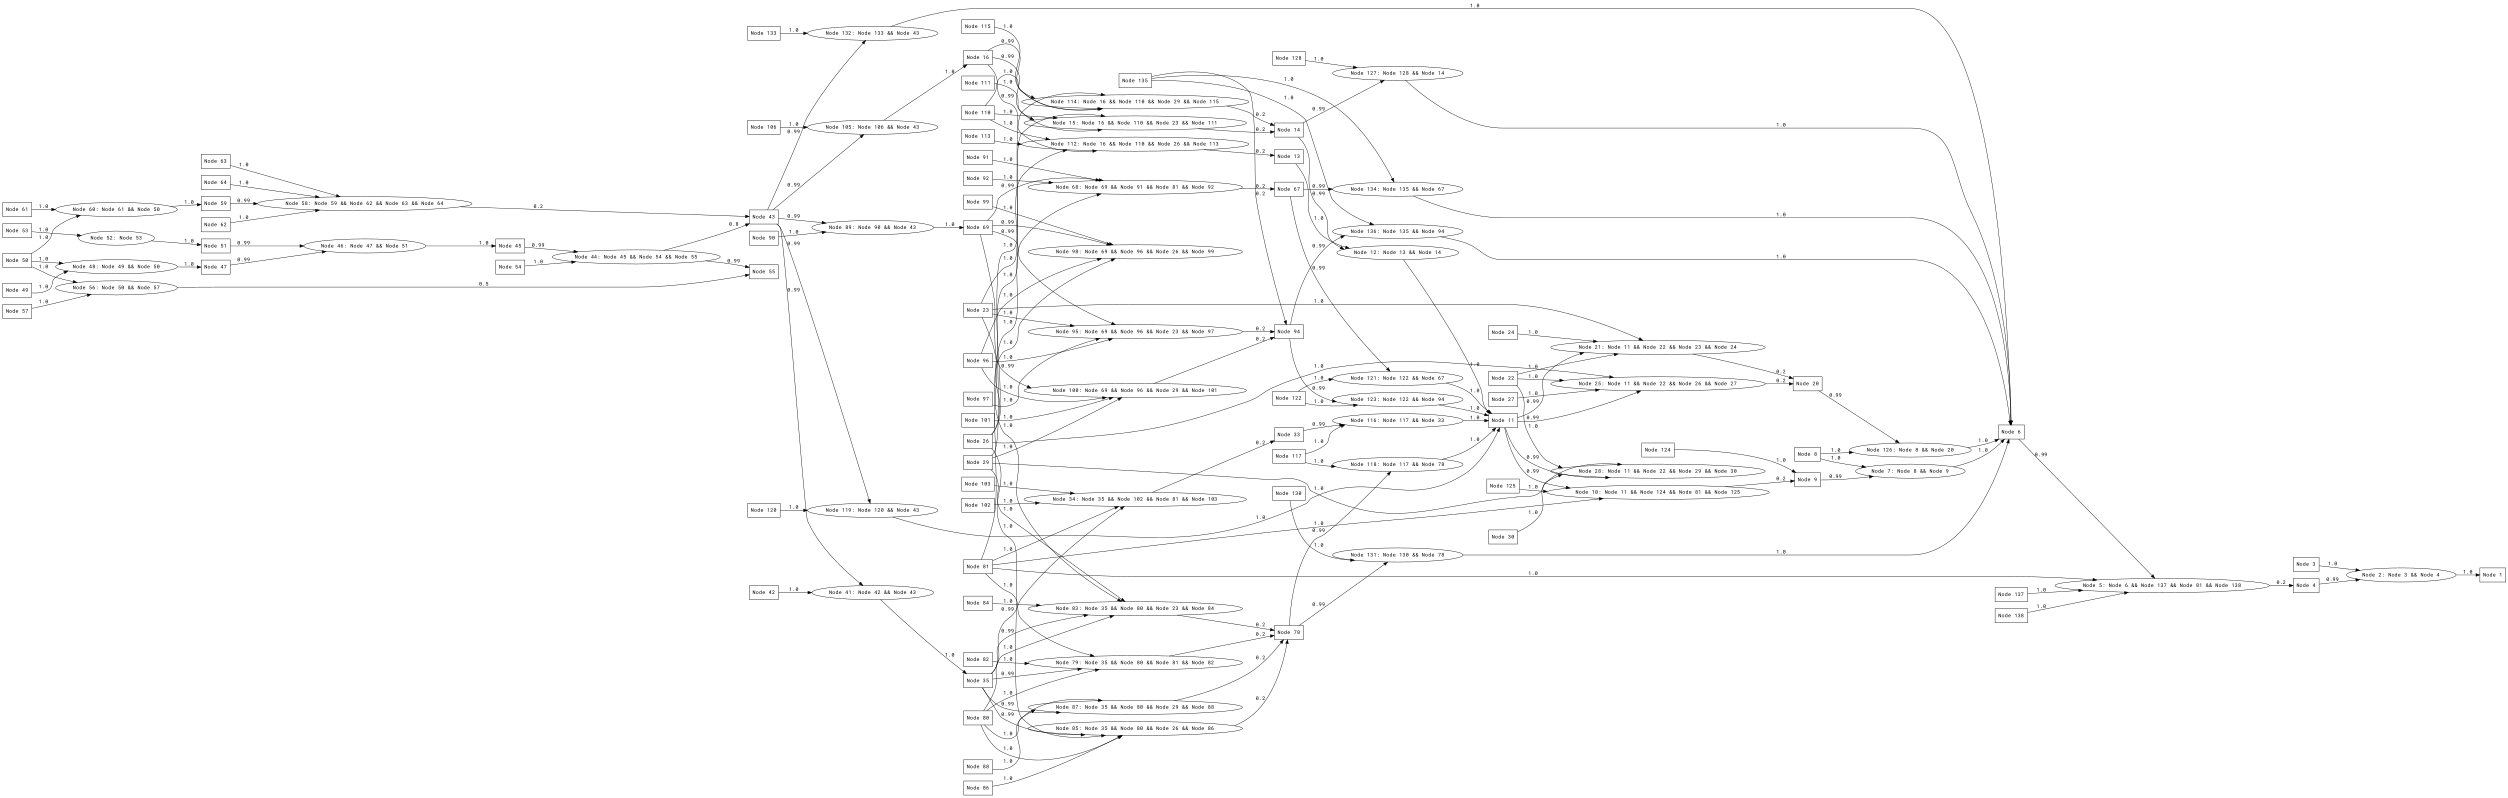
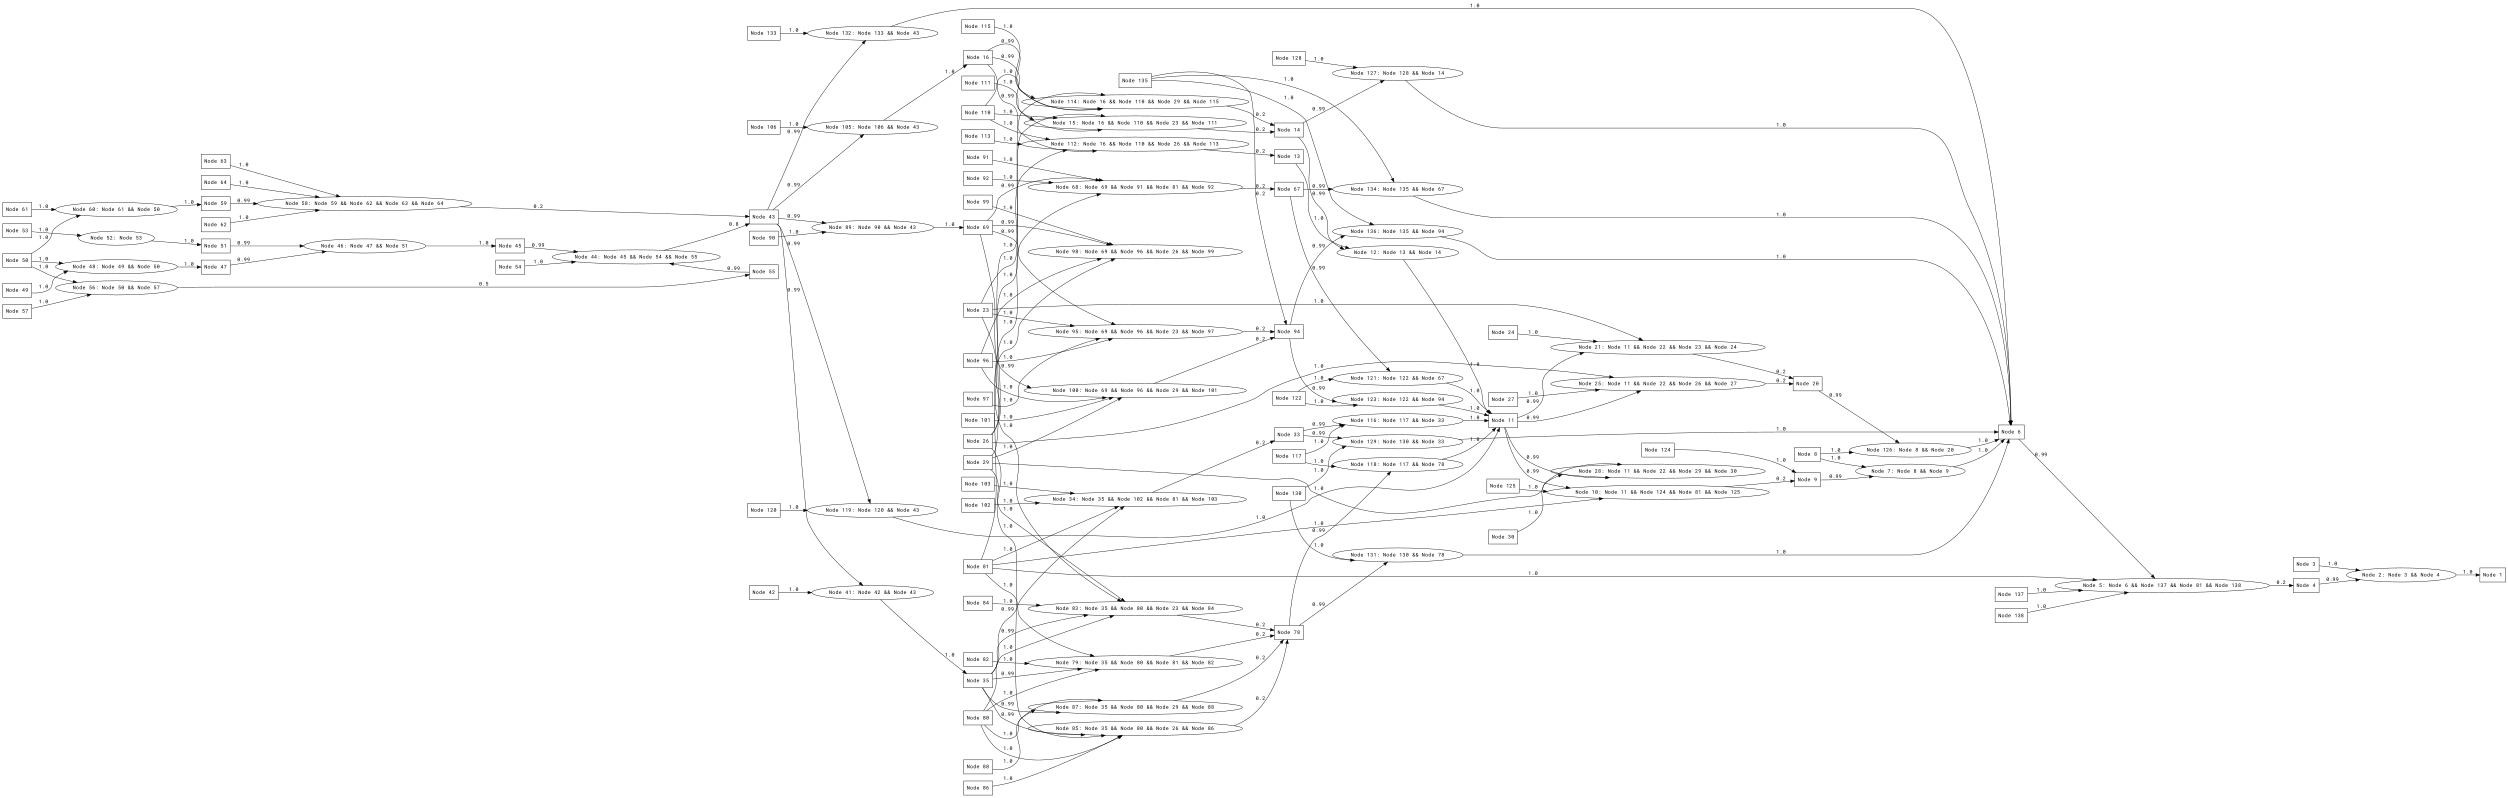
edge "Node 44: Node 45 && Node 54 && Node 55" -> "Node 55": reversed
node "Node 22": removed
node "Node 129: Node 130 && Node 33": added
